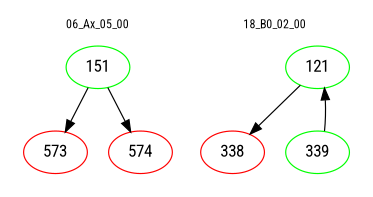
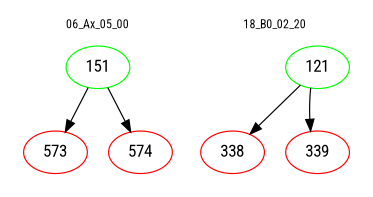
cluster "18_B0_02_00": label "18_B0_02_00" -> "18_B0_02_20"
edge "339" -> "121": reversed
node "339": color green -> red
